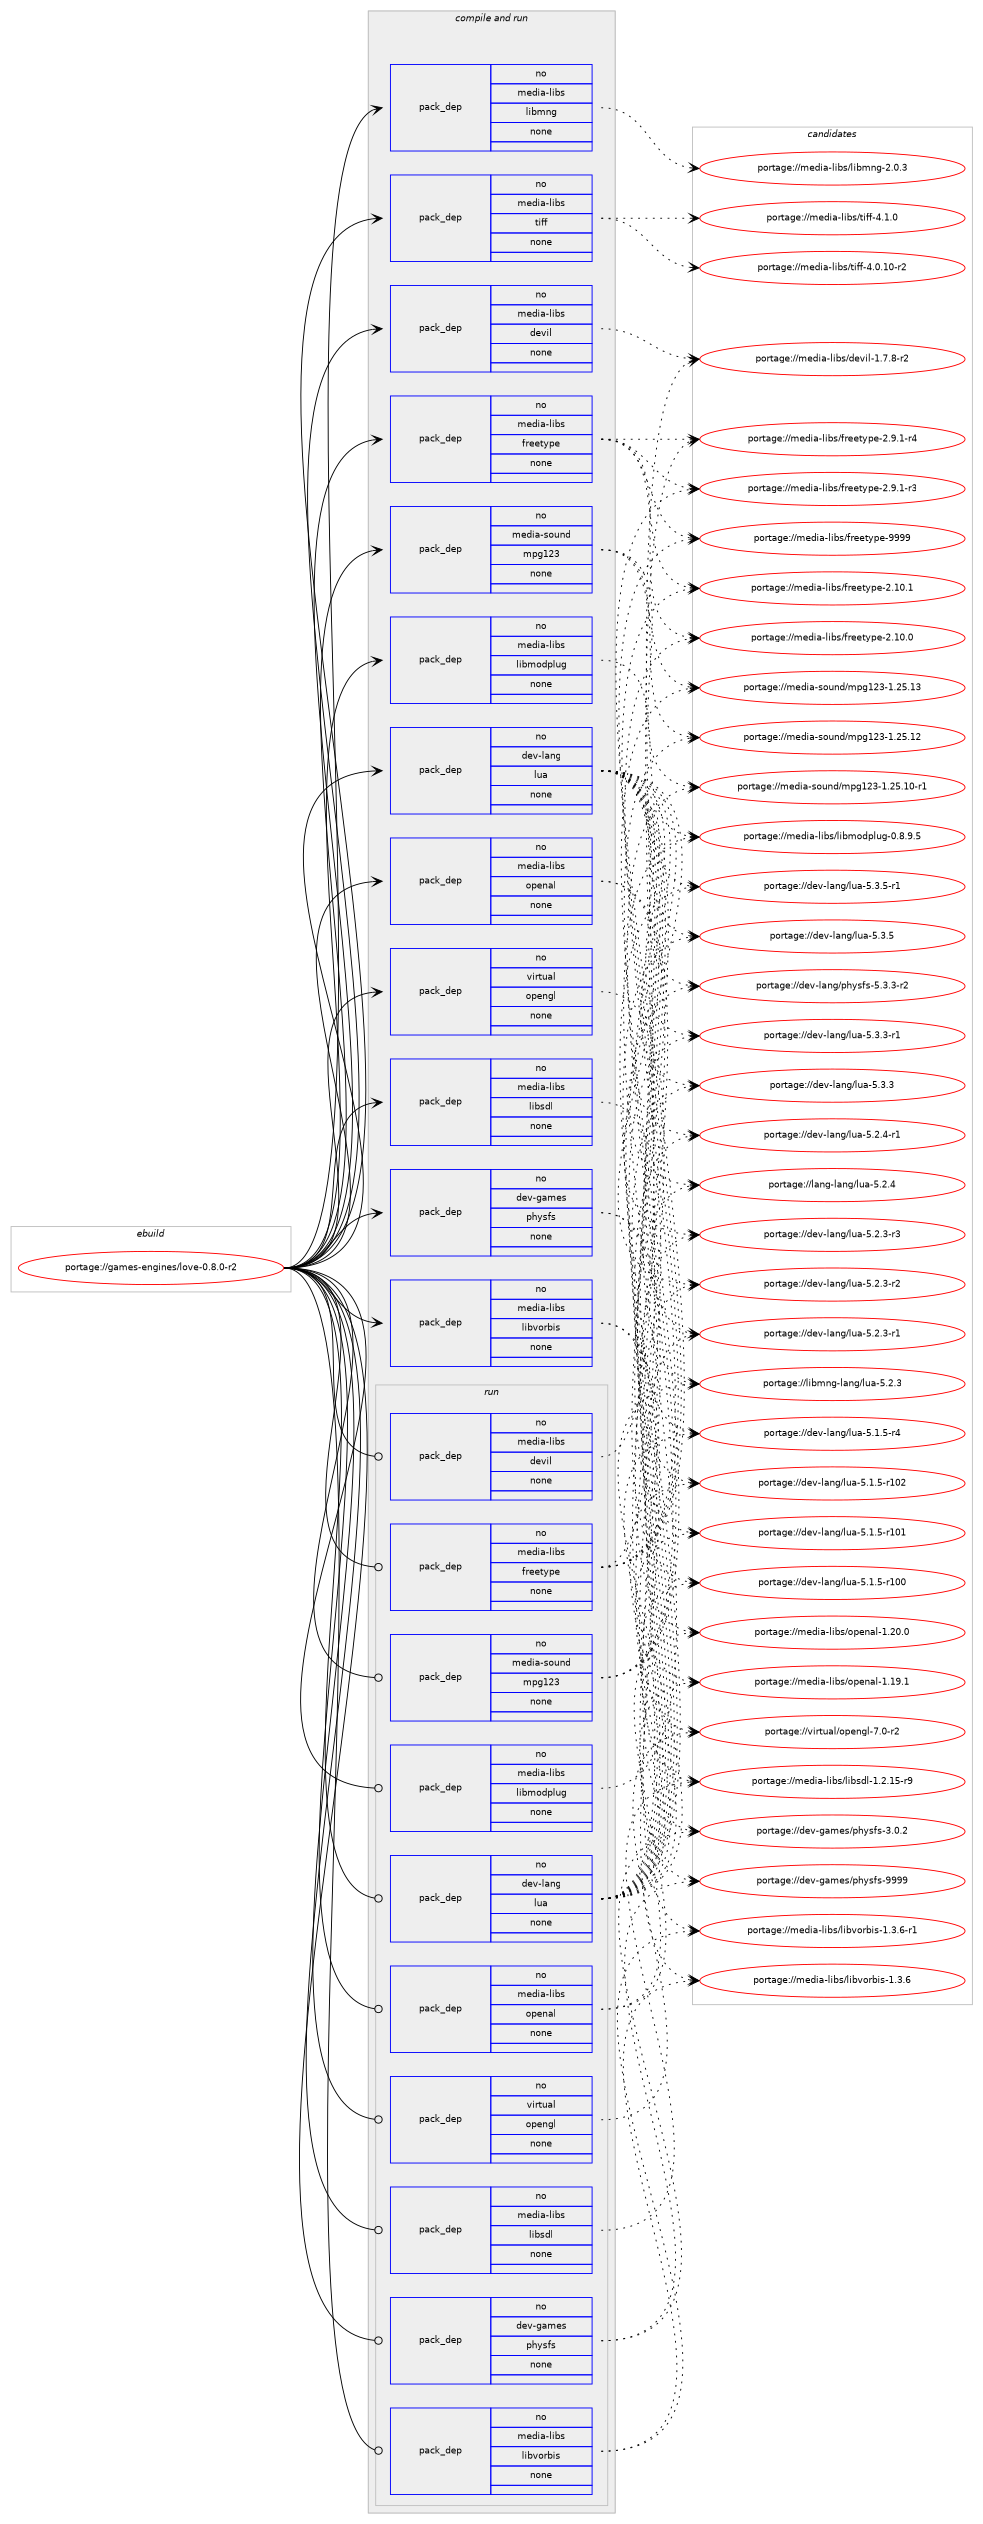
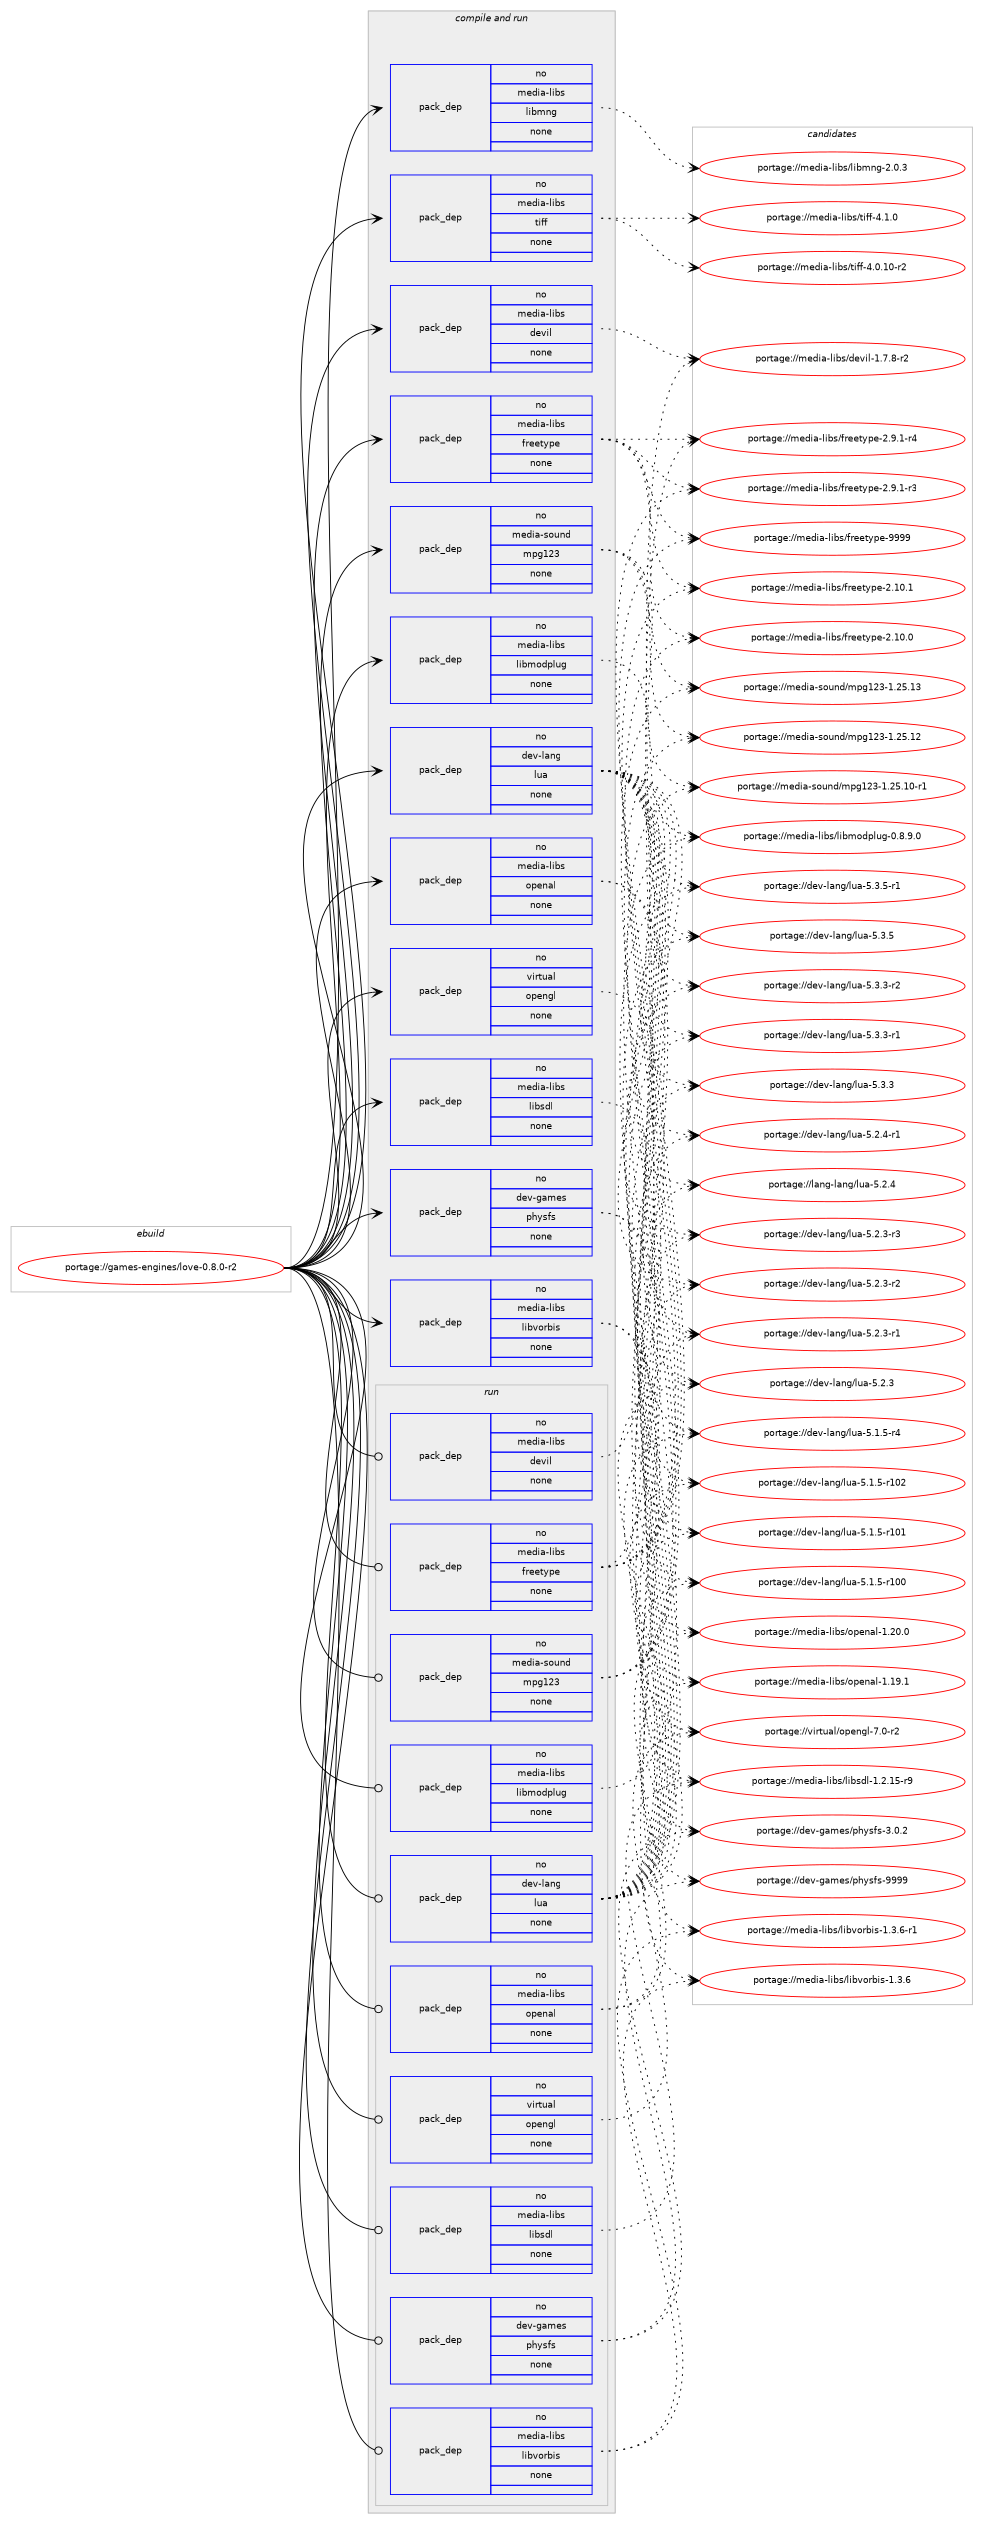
node "portage://media-libs/libmodplug-0.8.9.5": label "portage://media-libs/libmodplug-0.8.9.5" -> "portage://media-libs/libmodplug-0.8.9.0"
node "portage://dev-lang/physfs-5.3.3-r2": label "portage://dev-lang/physfs-5.3.3-r2" -> "portage://dev-lang/lua-5.3.3-r2"
node "portage://libmng-lang/lua-5.2.3": label "portage://libmng-lang/lua-5.2.3" -> "portage://dev-lang/lua-5.2.3"
